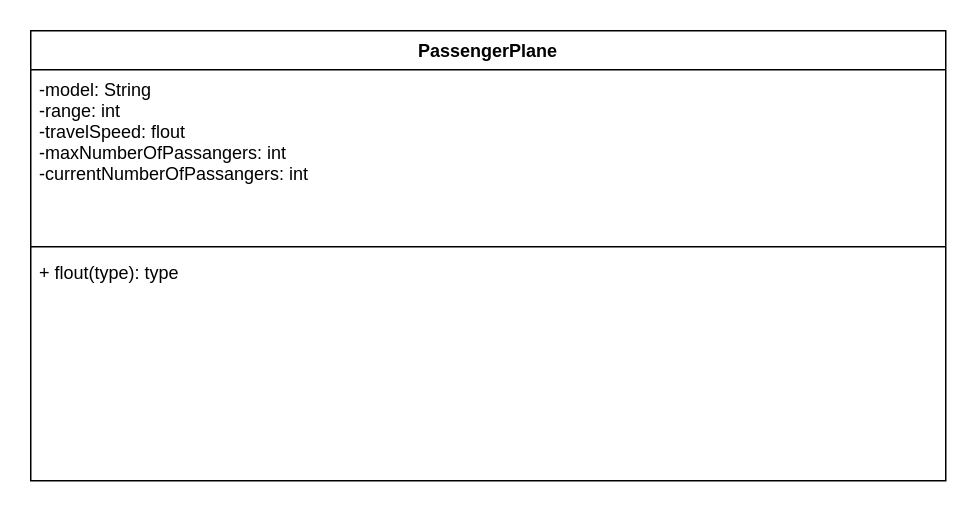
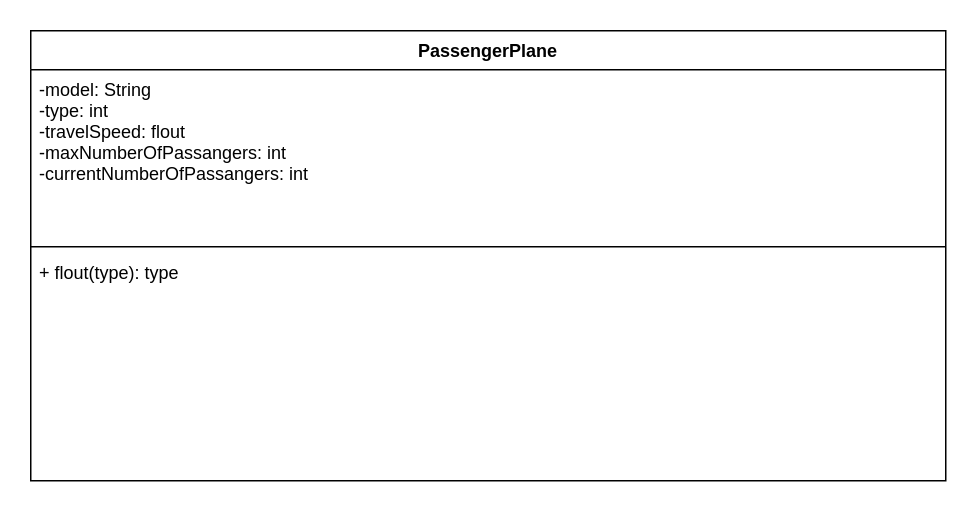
node "-model: String -range: int -travelSpeed: flout -maxNumberOfPassangers: int -currentNumberOfPassangers: int": label "-model: String -range: int -travelSpeed: flout -maxNumberOfPassangers: int -currentNumberOfPassangers: int" -> "-model: String -type: int -travelSpeed: flout -maxNumberOfPassangers: int -currentNumberOfPassangers: int"
